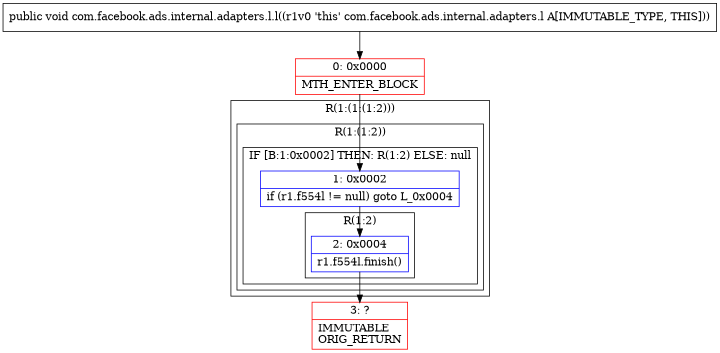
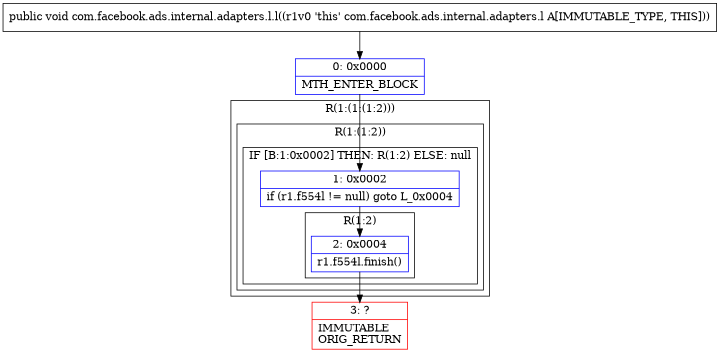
node "0: 0x0000": color red -> blue
